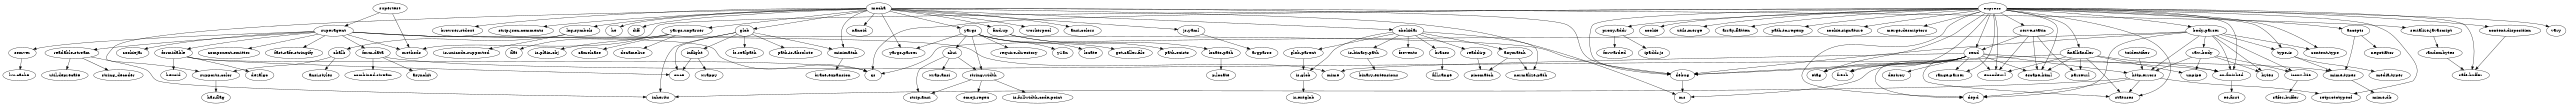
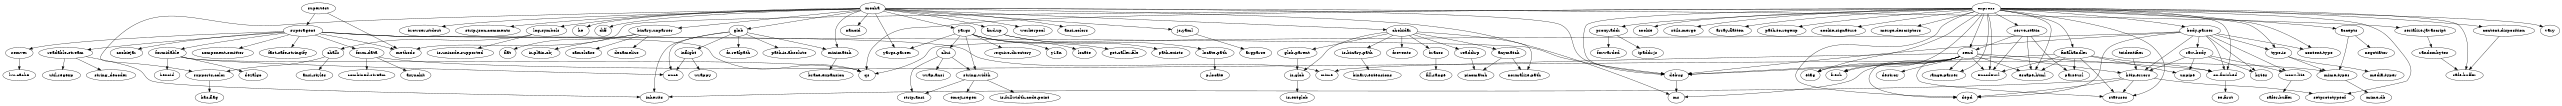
node "yargs-unparser": label "yargs-unparser" -> "binary-unparser"
node "util-deprecate": label "util-deprecate" -> "util-regexp"
